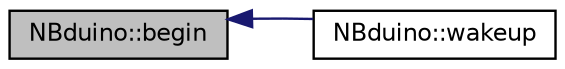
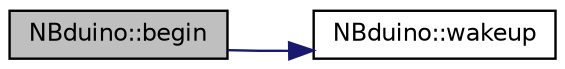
edge "NBduino::wakeup" -> "NBduino::begin": reversed
